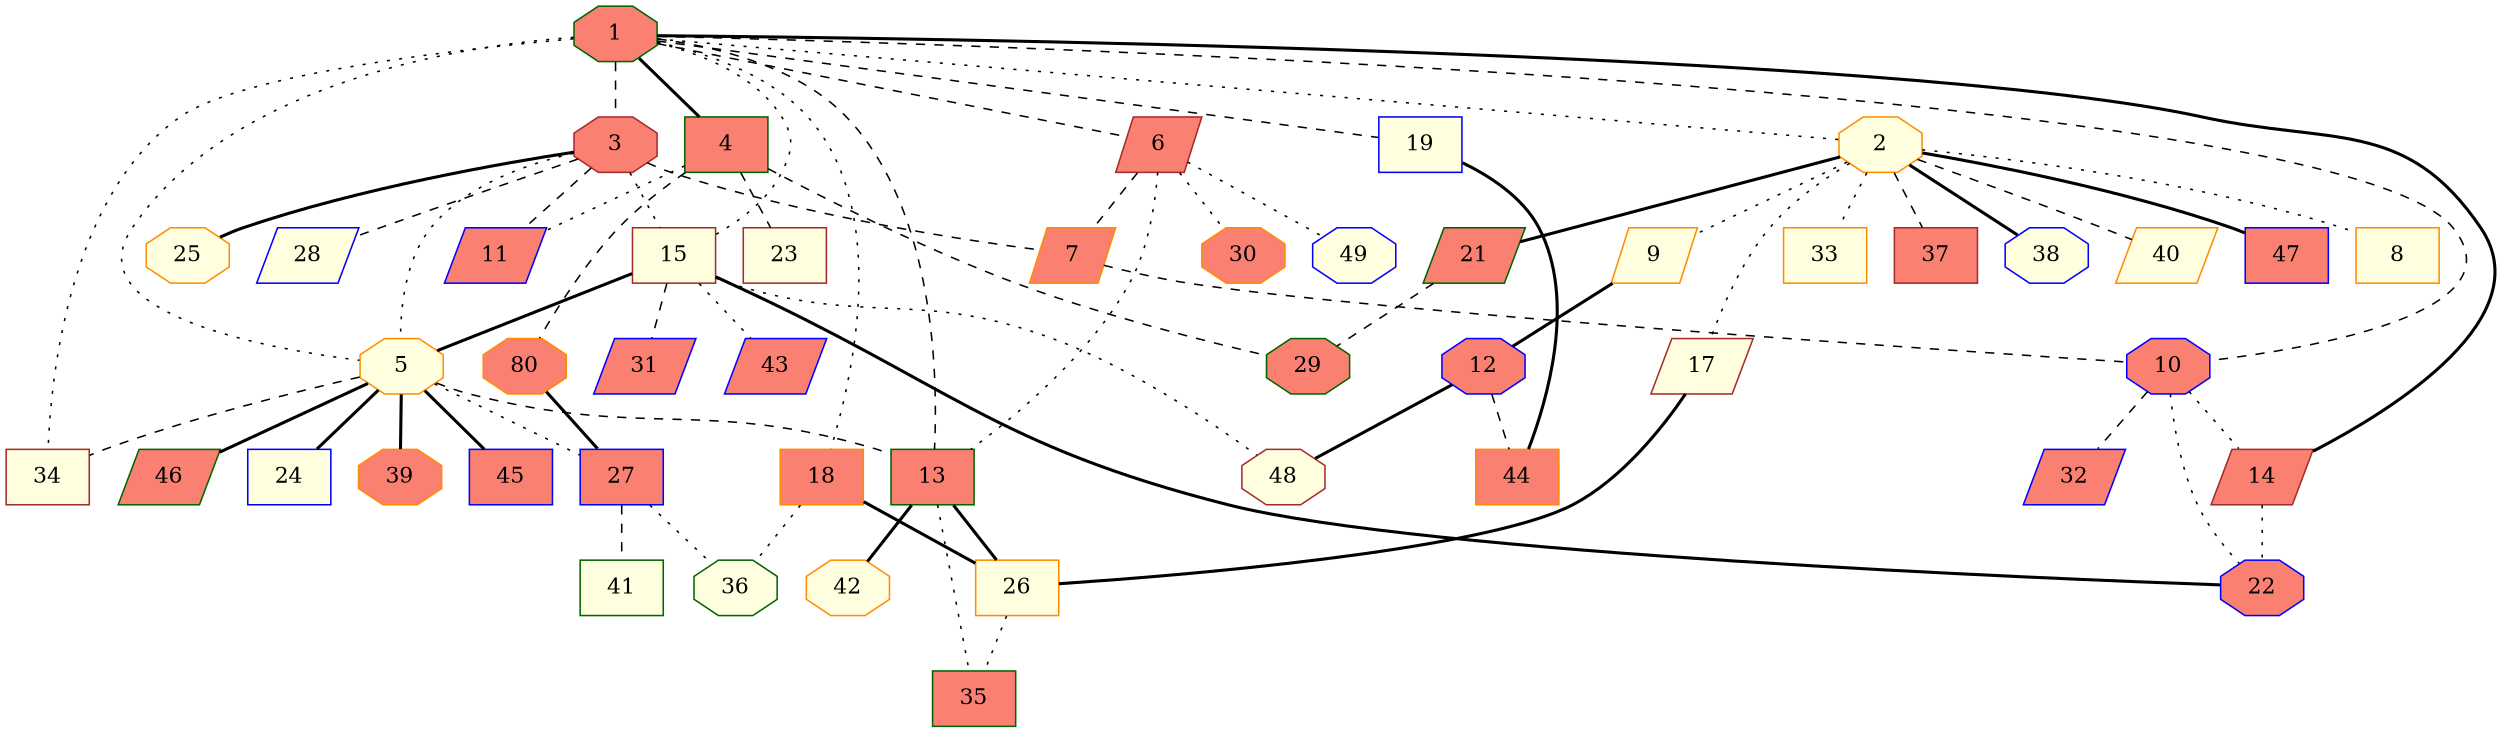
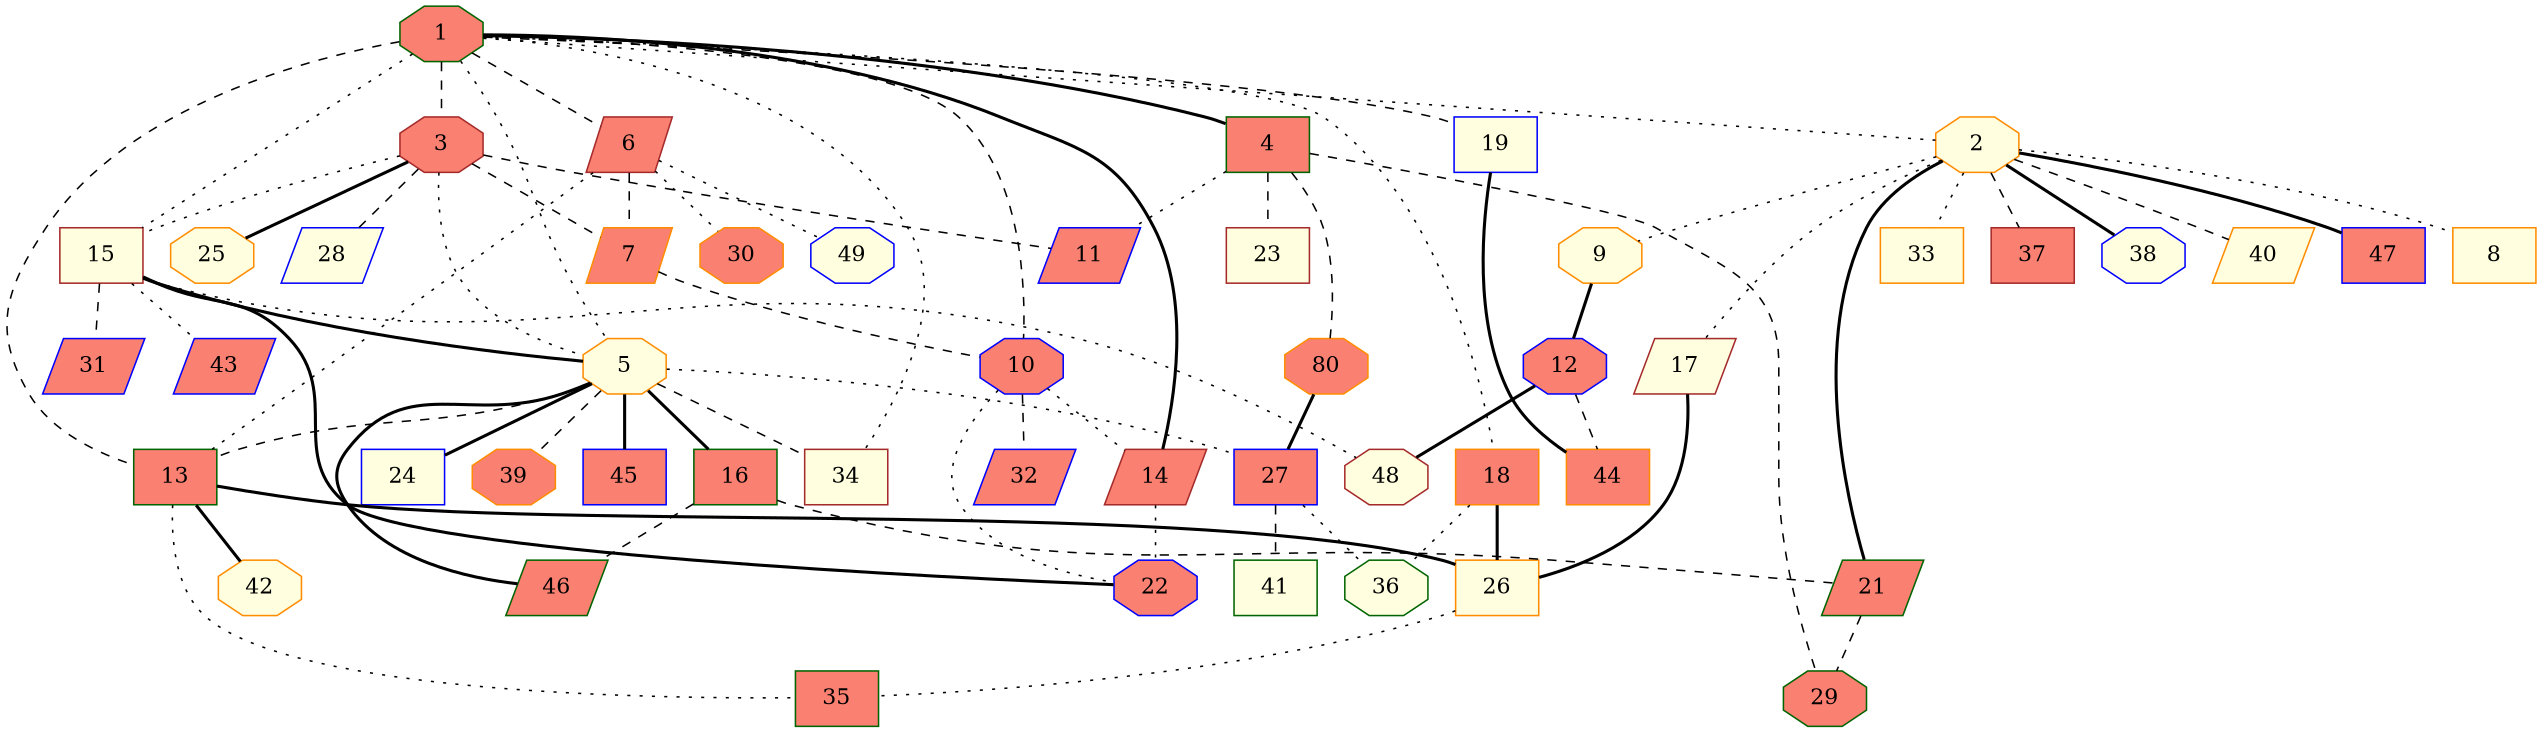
node "9": shape parallelogram -> octagon
edge "5" -- "39": style bold -> dashed
node "16": added
